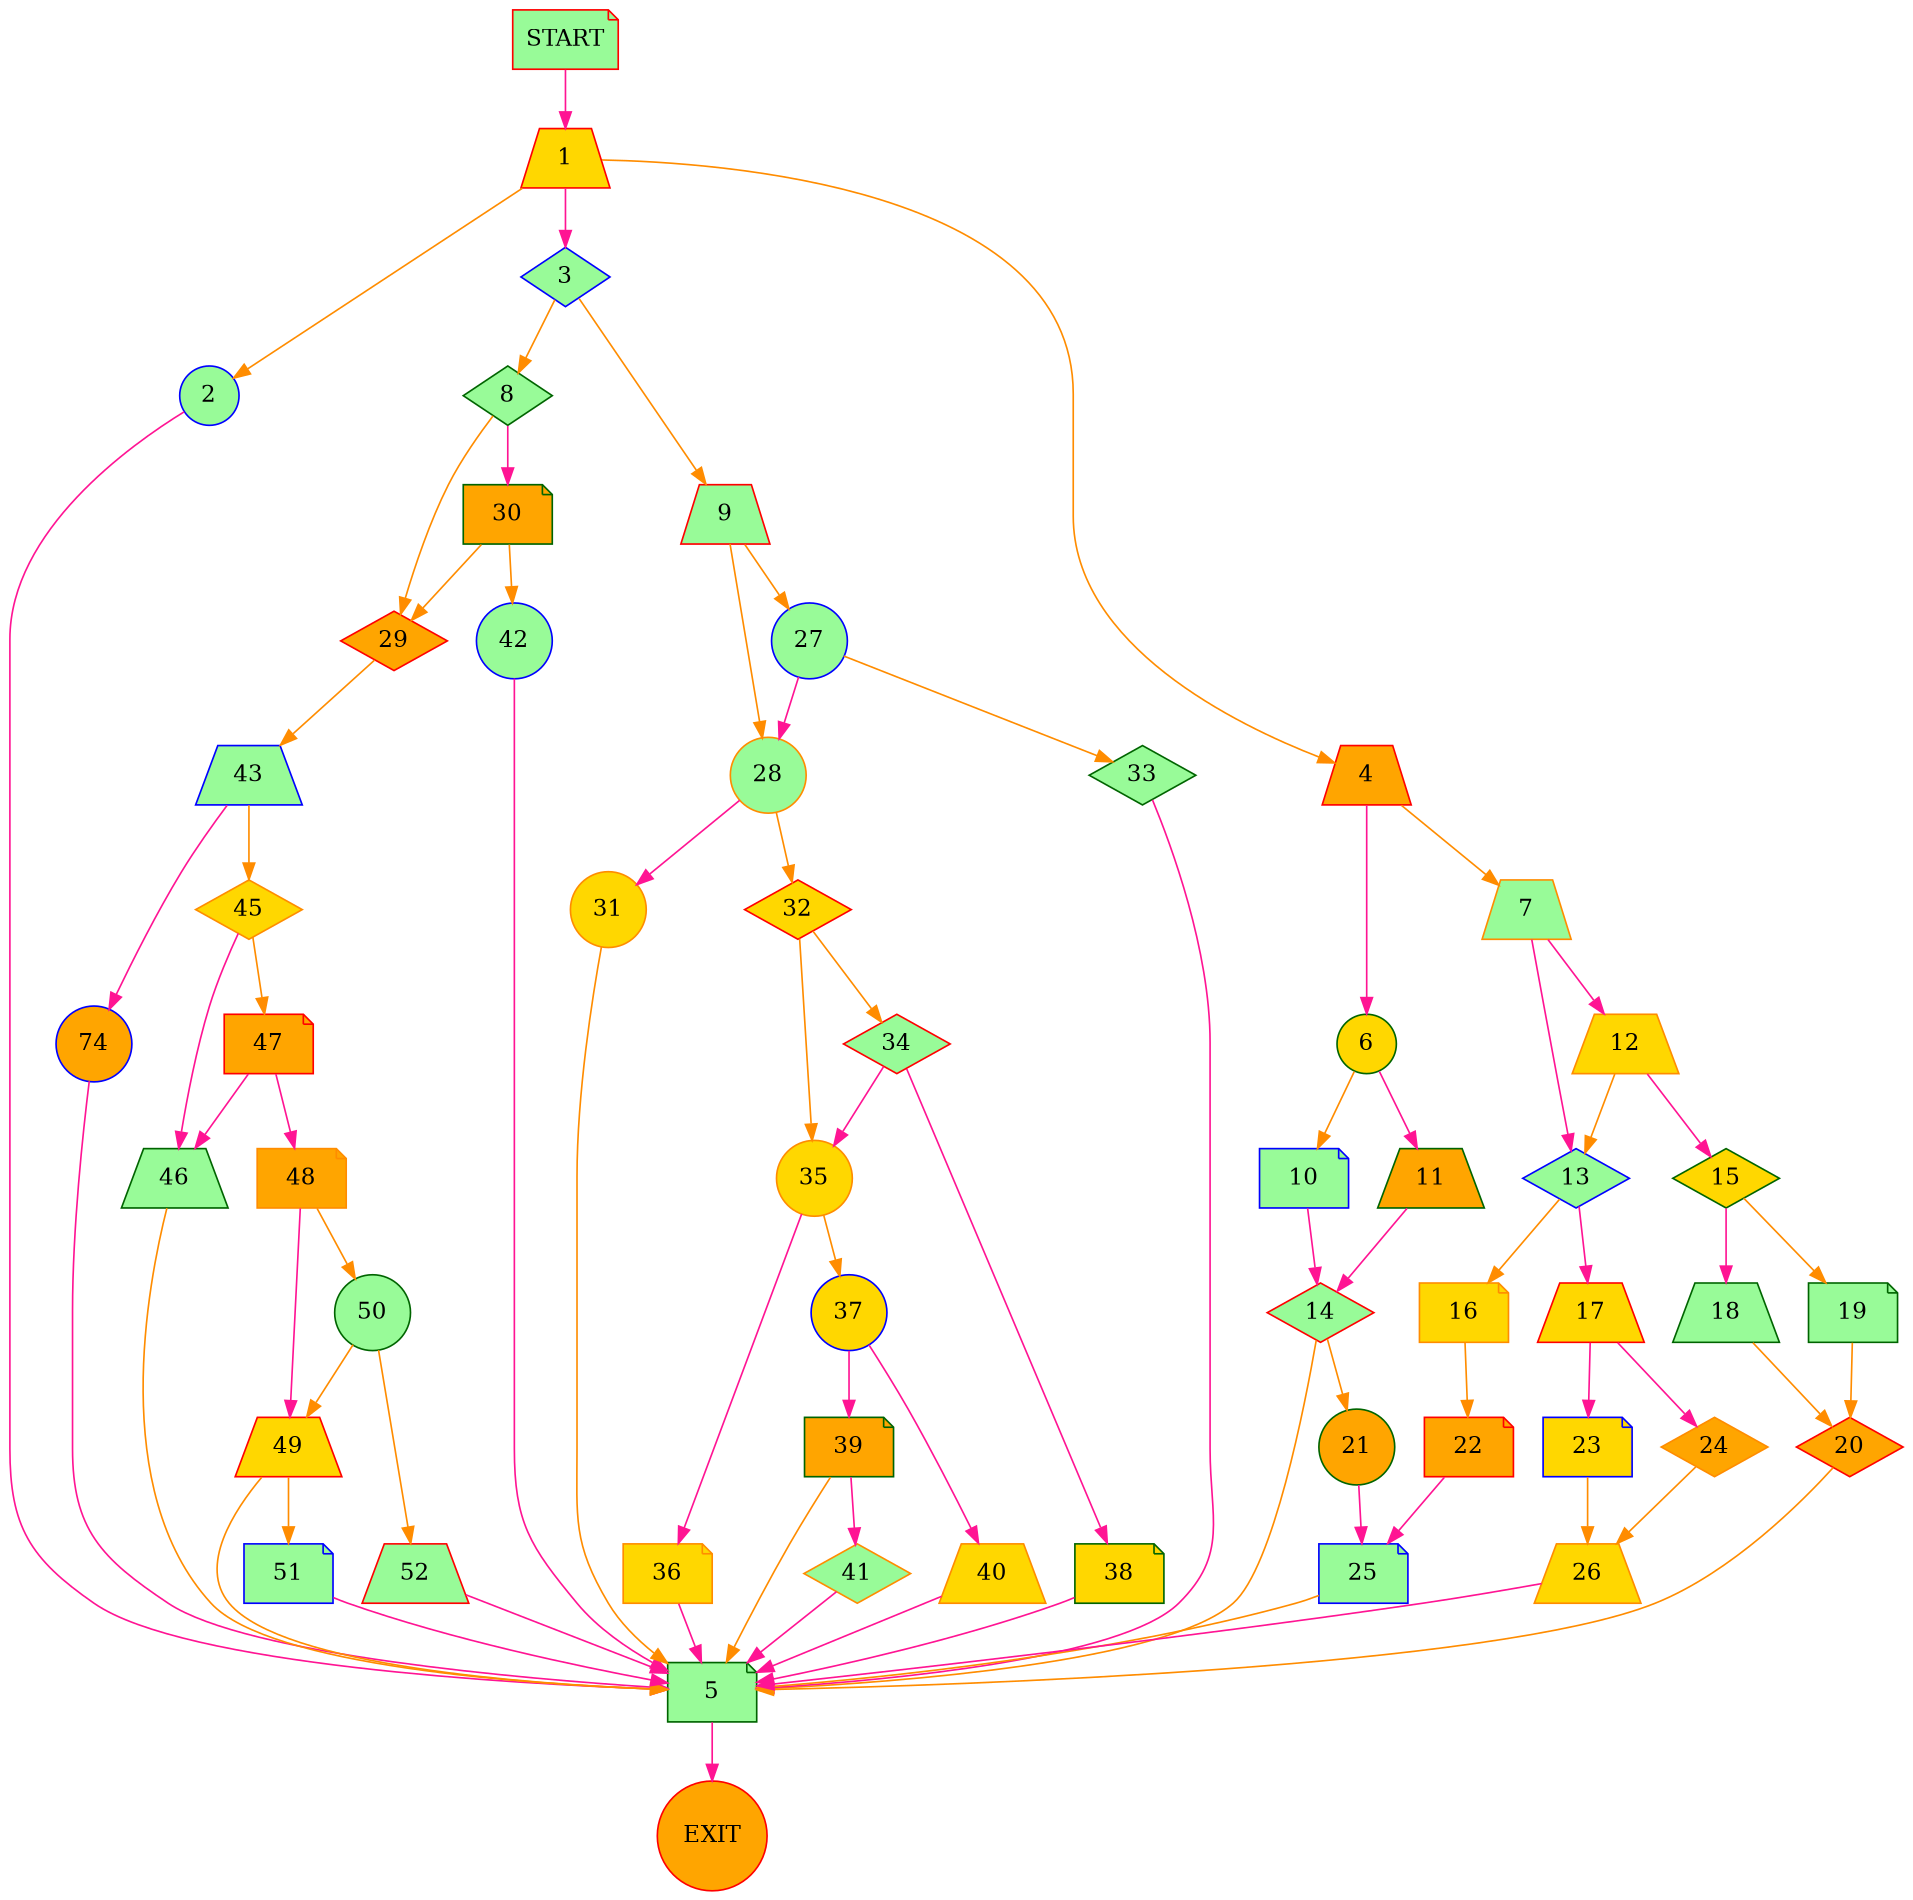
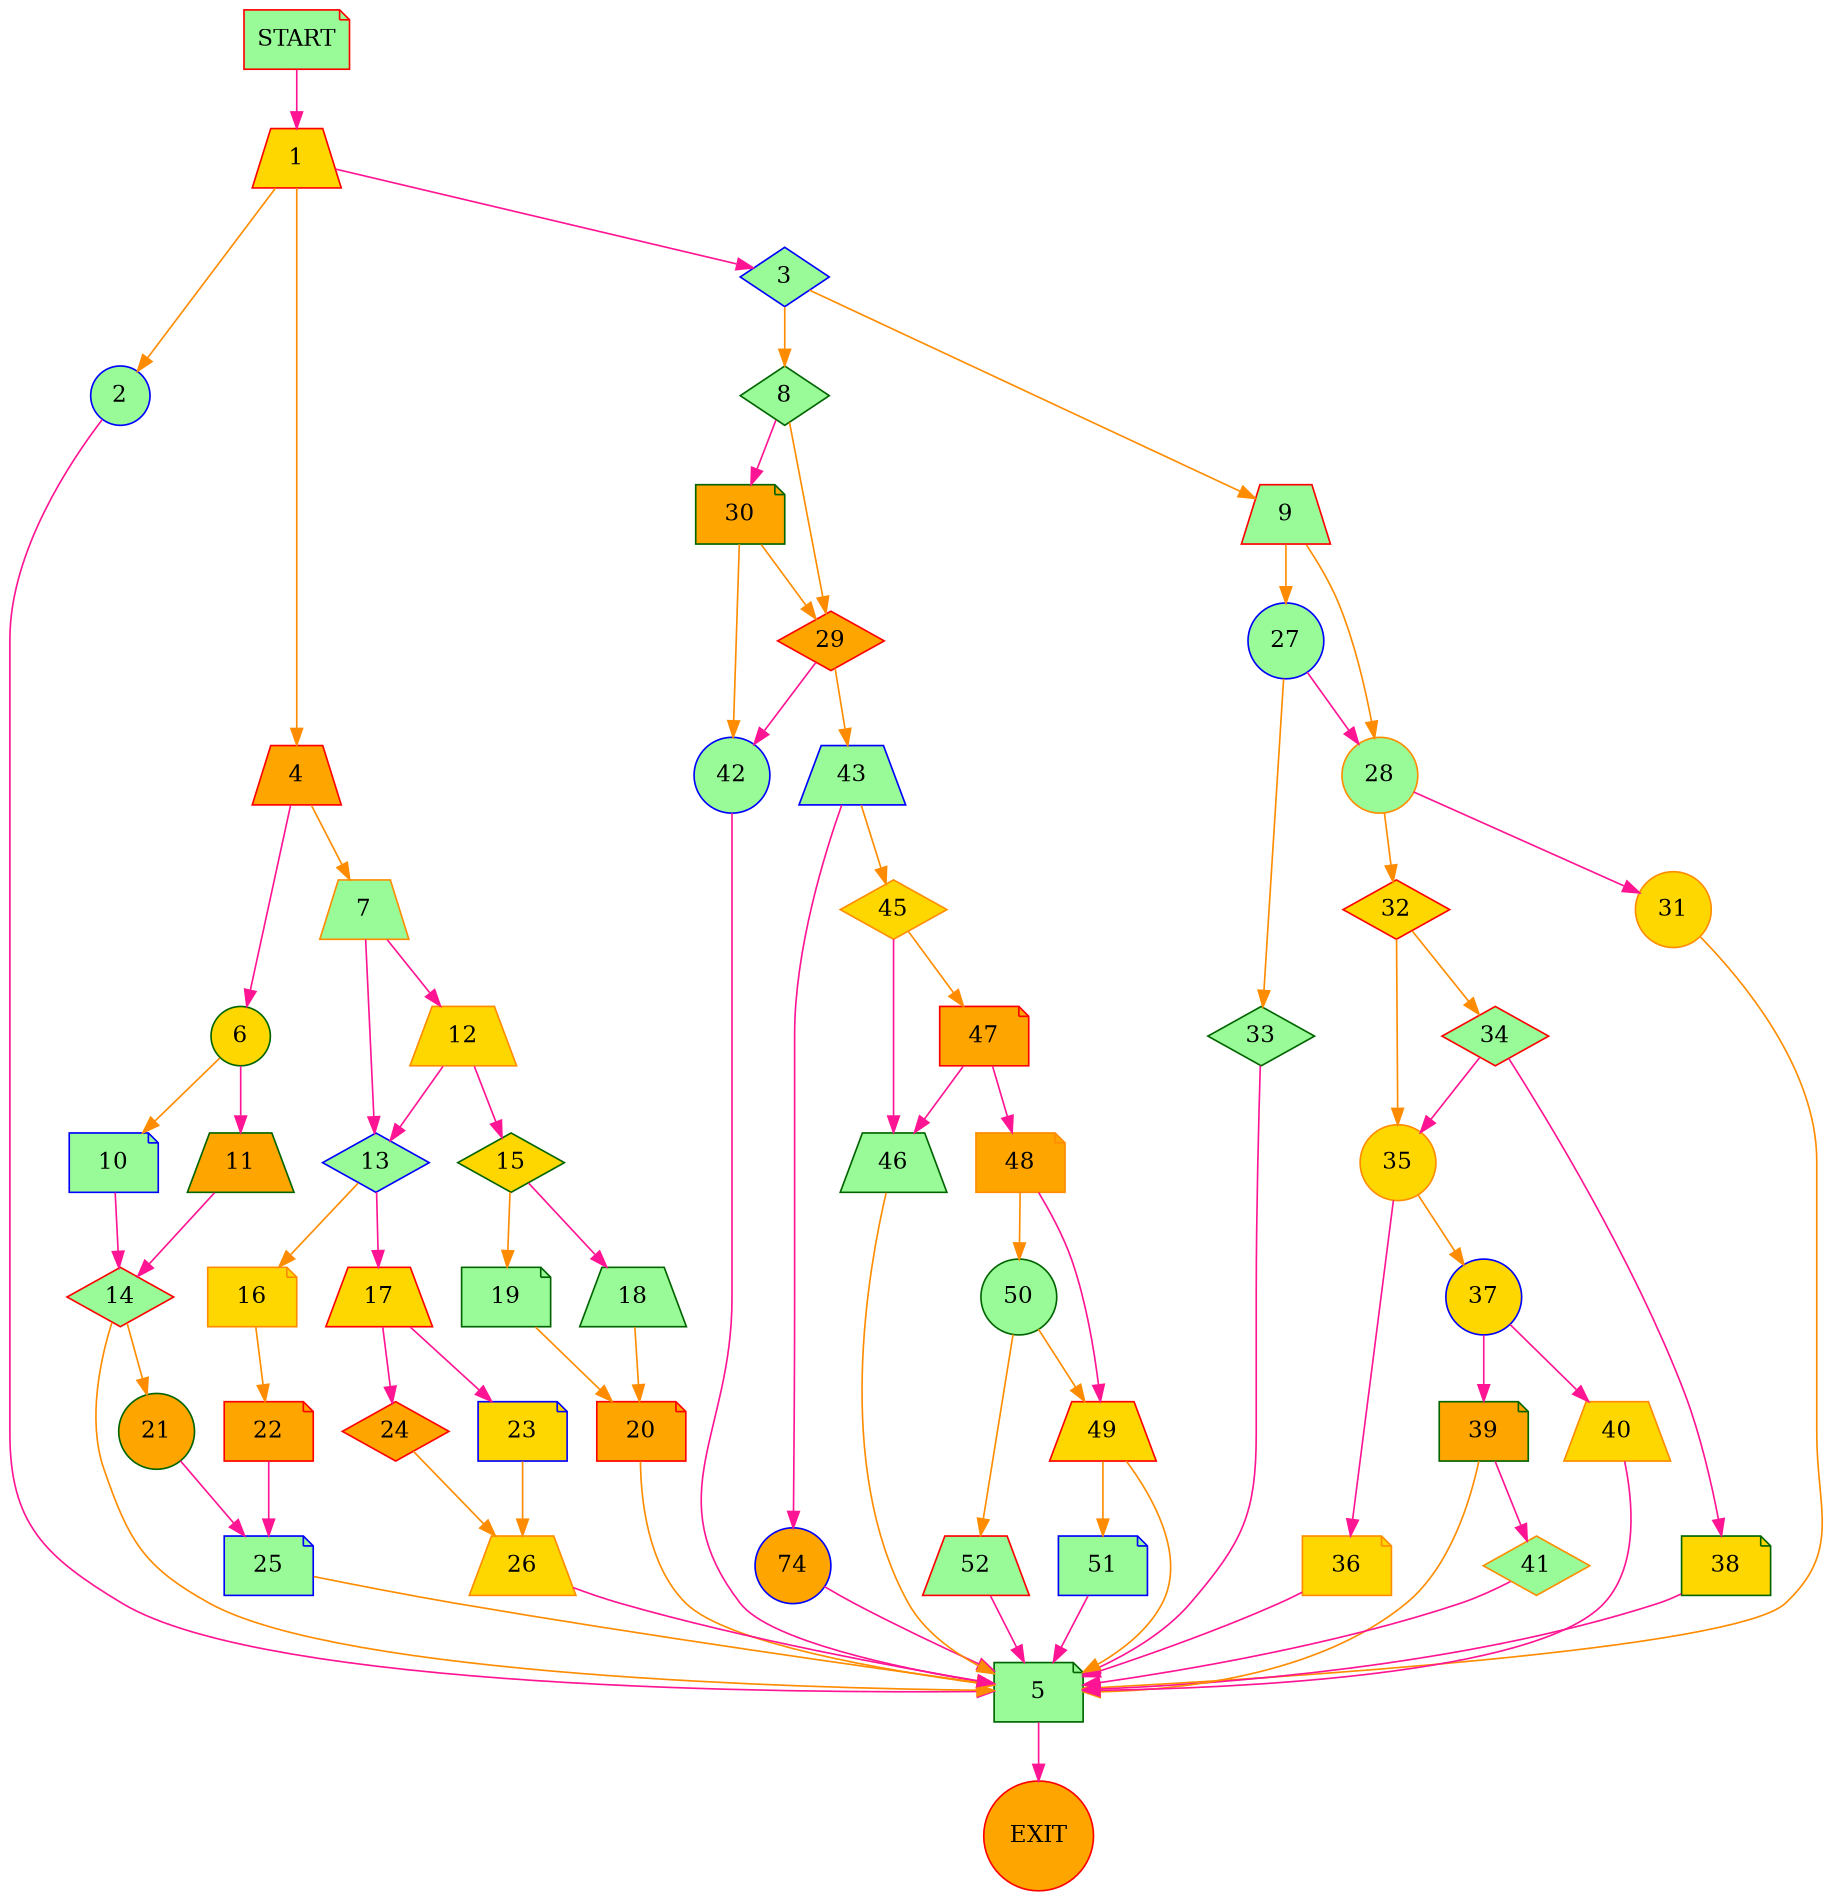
edge "29" -> "42": added
edge "12" -> "13": color darkorange -> deeppink
node "24": color darkorange -> red
node "20": shape diamond -> note
